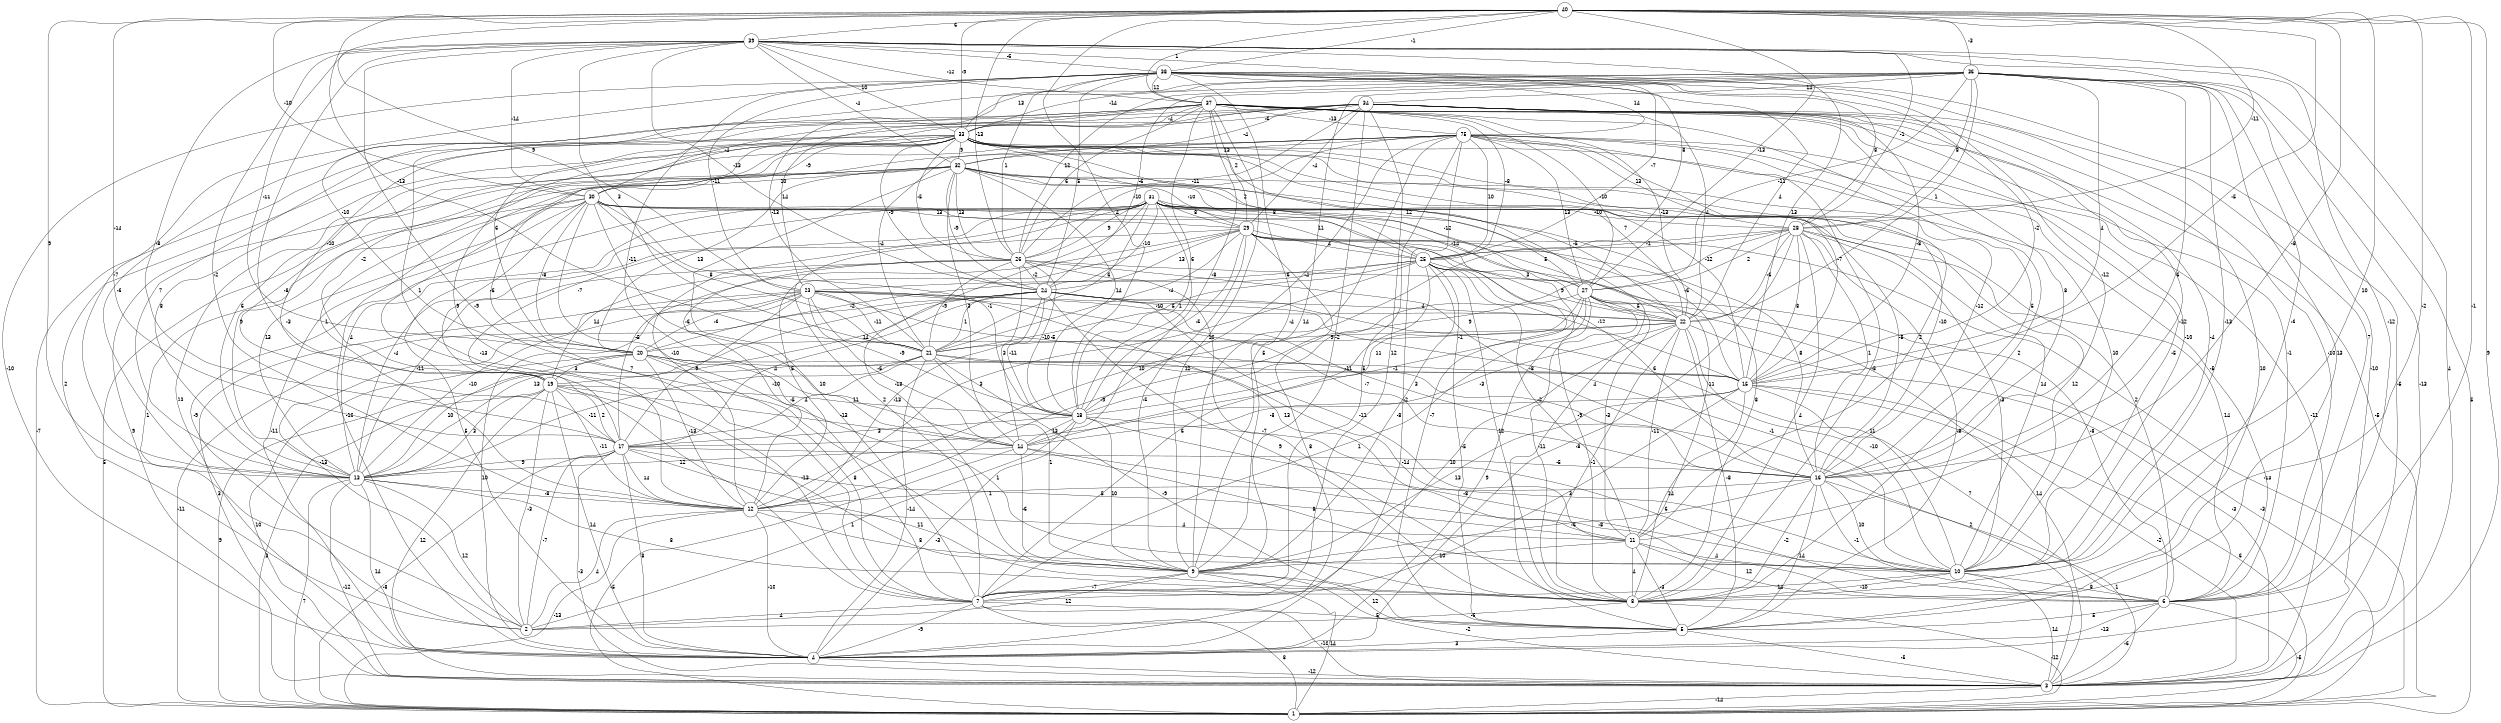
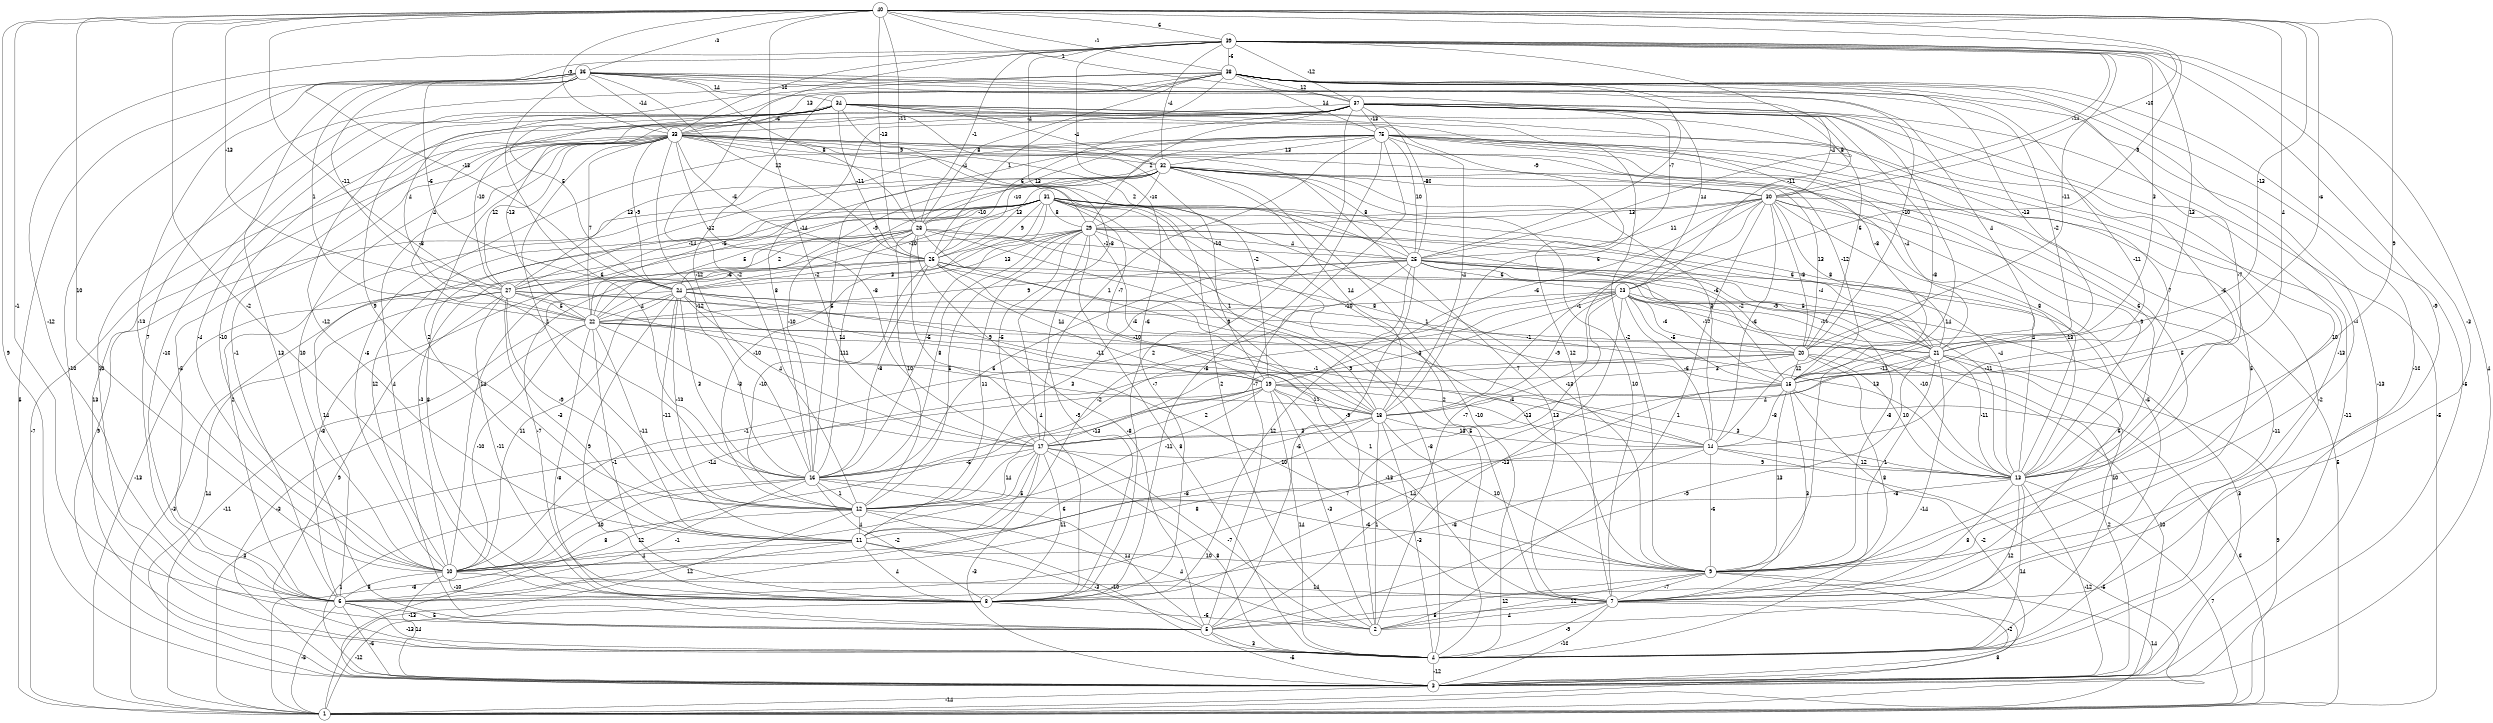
edge "75" -- "15": now "75" -- "5"
edge "20" -- "8": removed, label "1"
